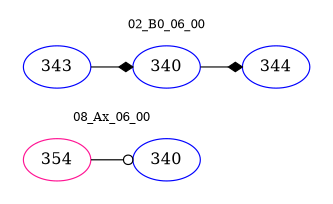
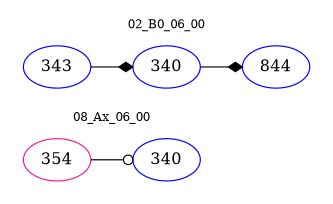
node "344": label "344" -> "844"
